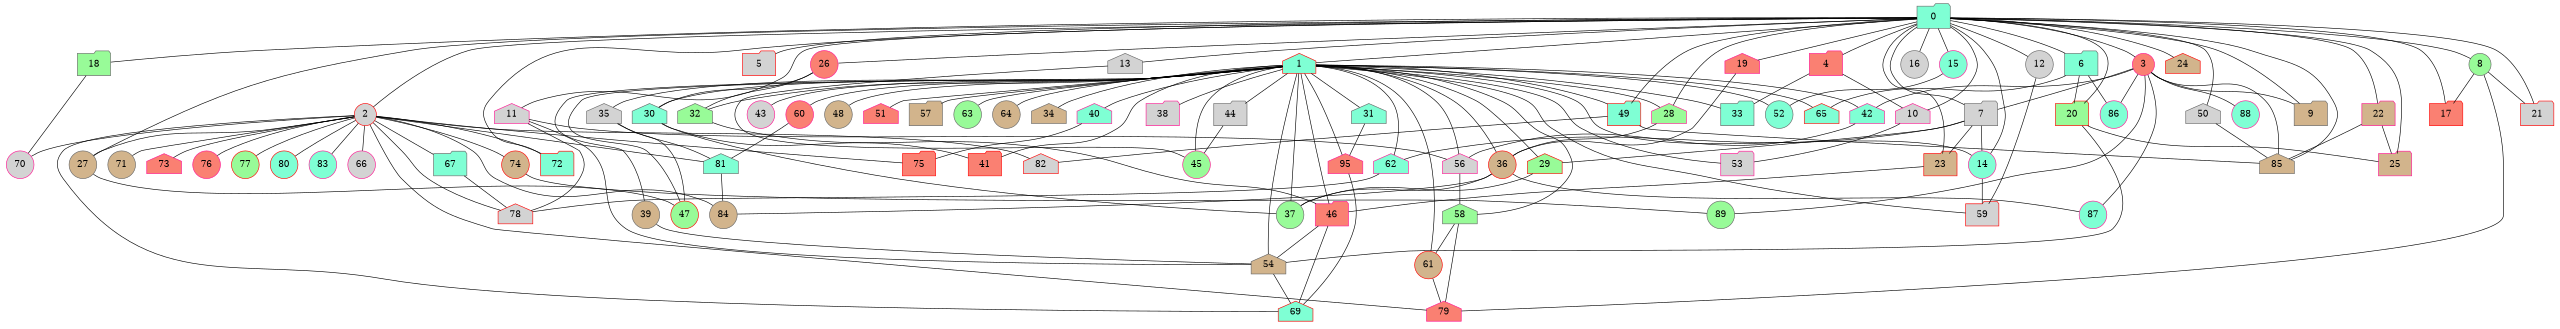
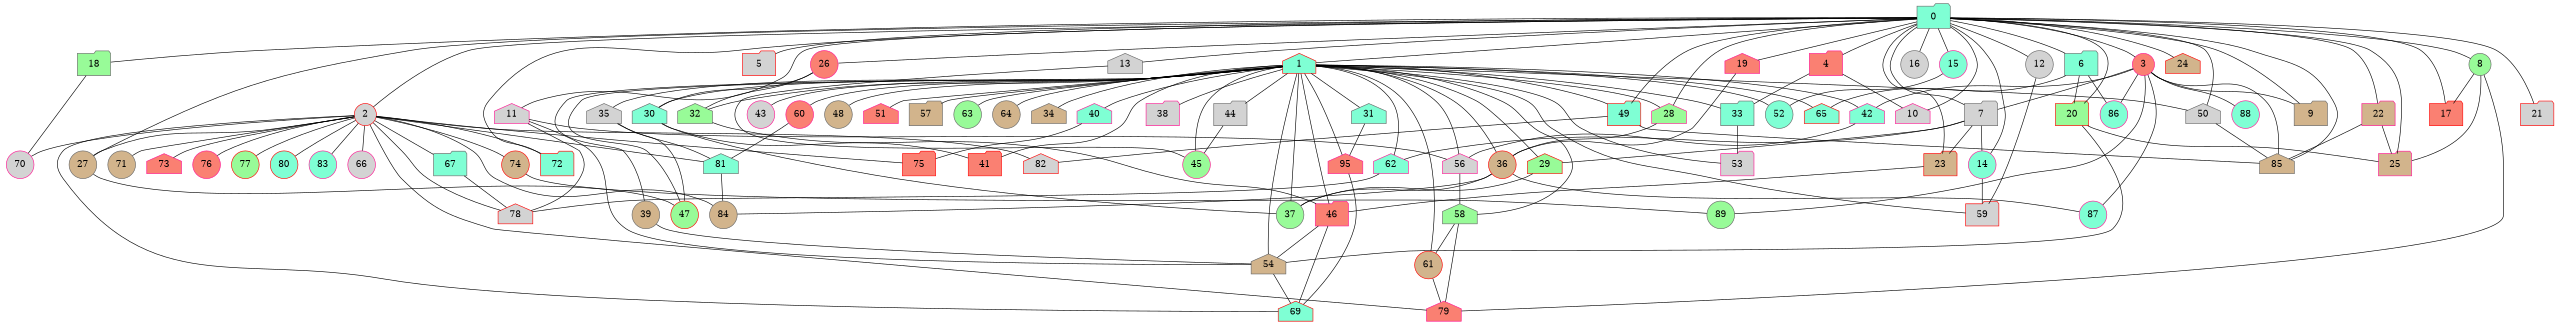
edge "8" -- "21": now "8" -- "25"
edge "1" -- "14": now "1" -- "50"
edge "10" -- "53": now "33" -- "53"
